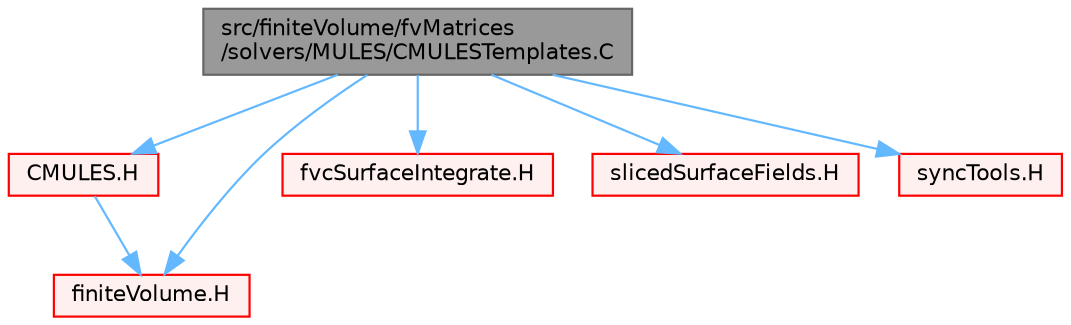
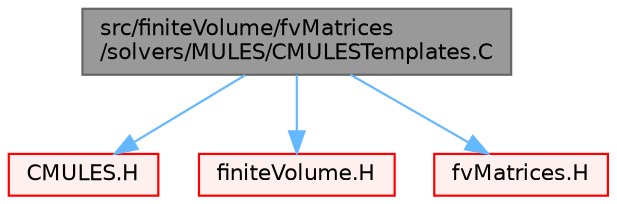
node "fvcSurfaceIntegrate.H": removed
node "slicedSurfaceFields.H": removed
node "syncTools.H": label "syncTools.H" -> "fvMatrices.H"
edge "CMULES.H" -> "finiteVolume.H": removed
